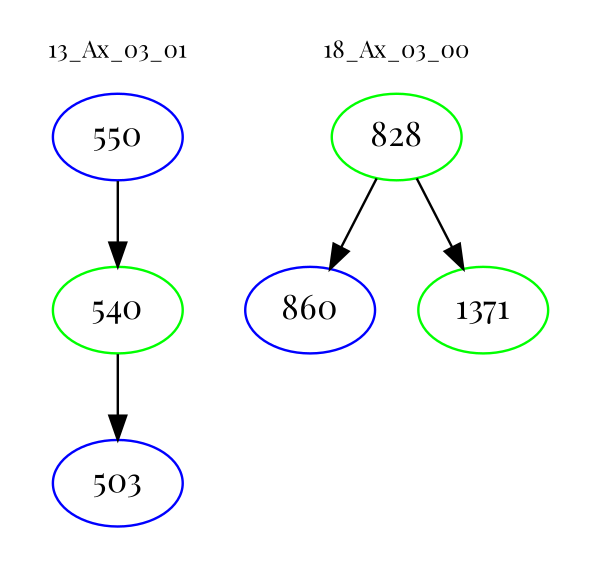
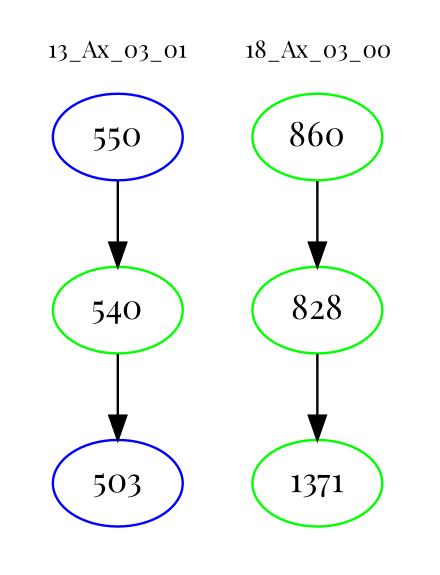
edge "828" -> "860": reversed
node "860": color blue -> green
